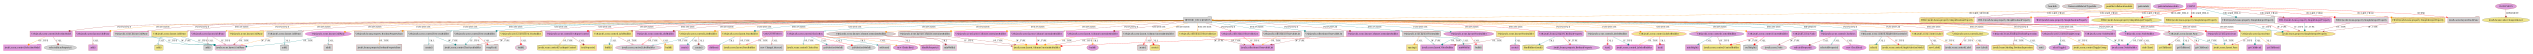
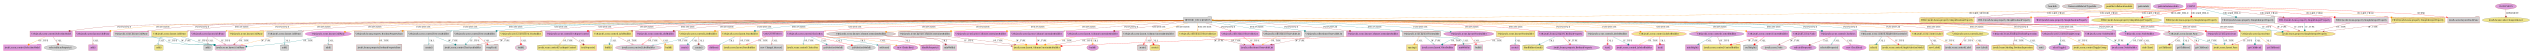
edge "METHOD_DECLARATION" -> "VAR:javafx.scene.control.ChoiceBox": color teal -> red
edge "METHOD_DECLARATION" -> "VAR:javafx.scene.control.CheckBox": label "IMPLEMENT" -> "INSTANTIATE"
